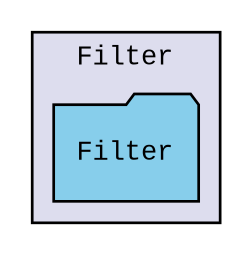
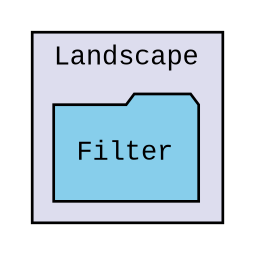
cluster "Filter": label "Filter" -> "Landscape"
